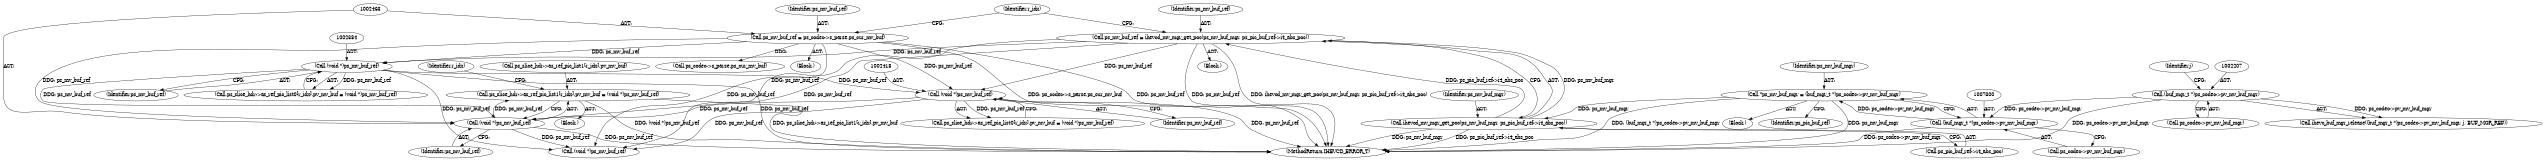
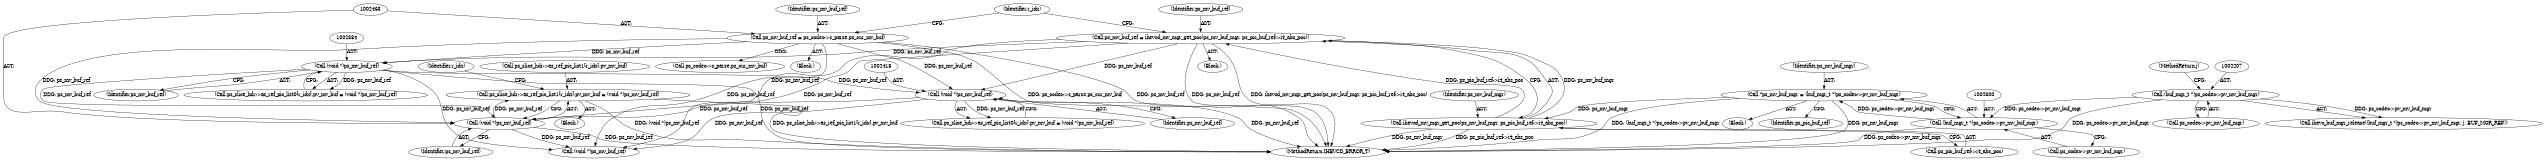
node "(Identifier,j)": label "(Identifier,j)" -> "(MethodReturn,j)"
node "1007300": label "1007300" -> "1002300"
